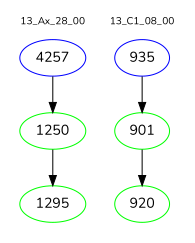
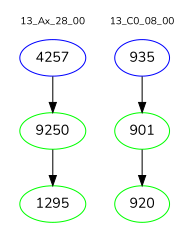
cluster "13_C1_08_00": label "13_C1_08_00" -> "13_C0_08_00"
node "1250": label "1250" -> "9250"
